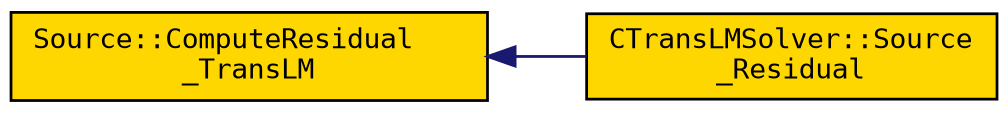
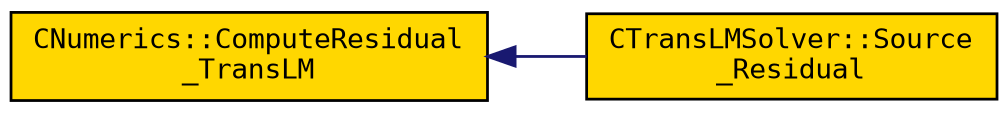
node "Source::ComputeResidual _TransLM": label "Source::ComputeResidual _TransLM" -> "CNumerics::ComputeResidual _TransLM"
